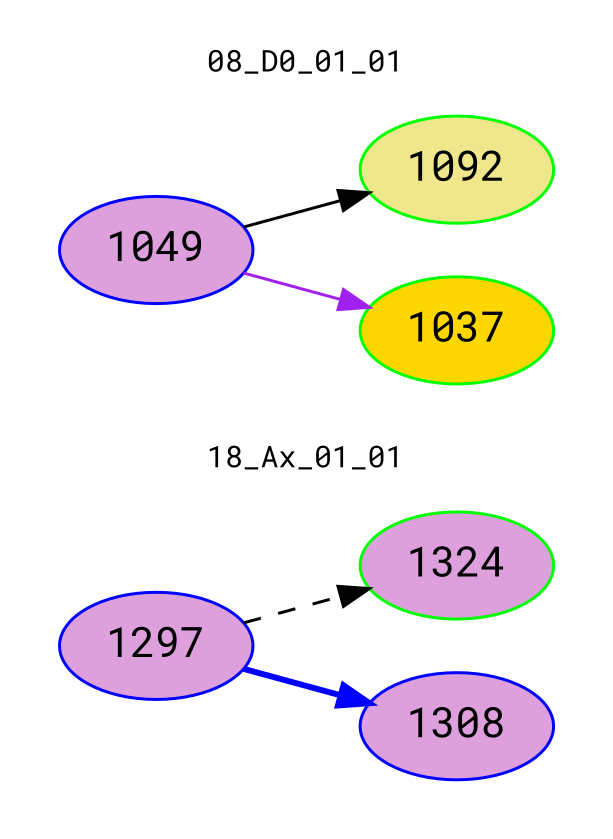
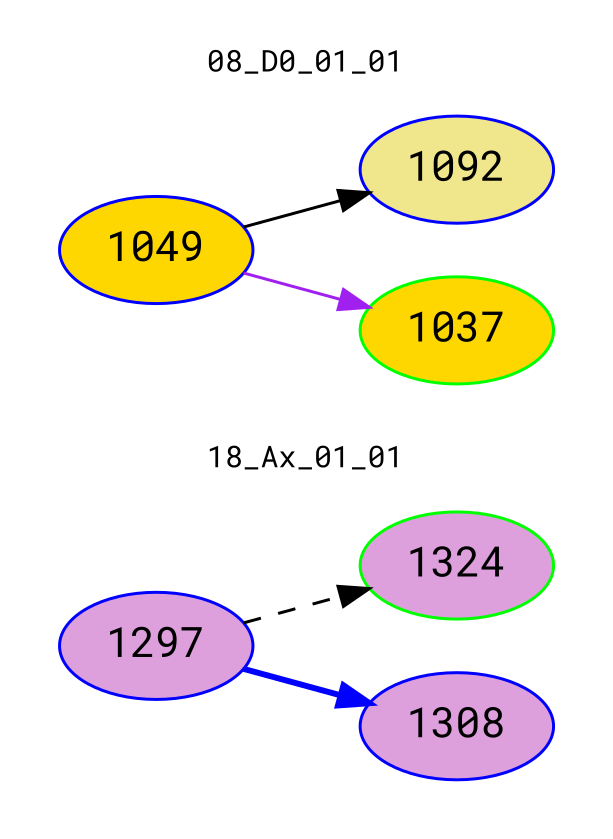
node "1092": color green -> blue
node "1049": fillcolor plum -> gold
